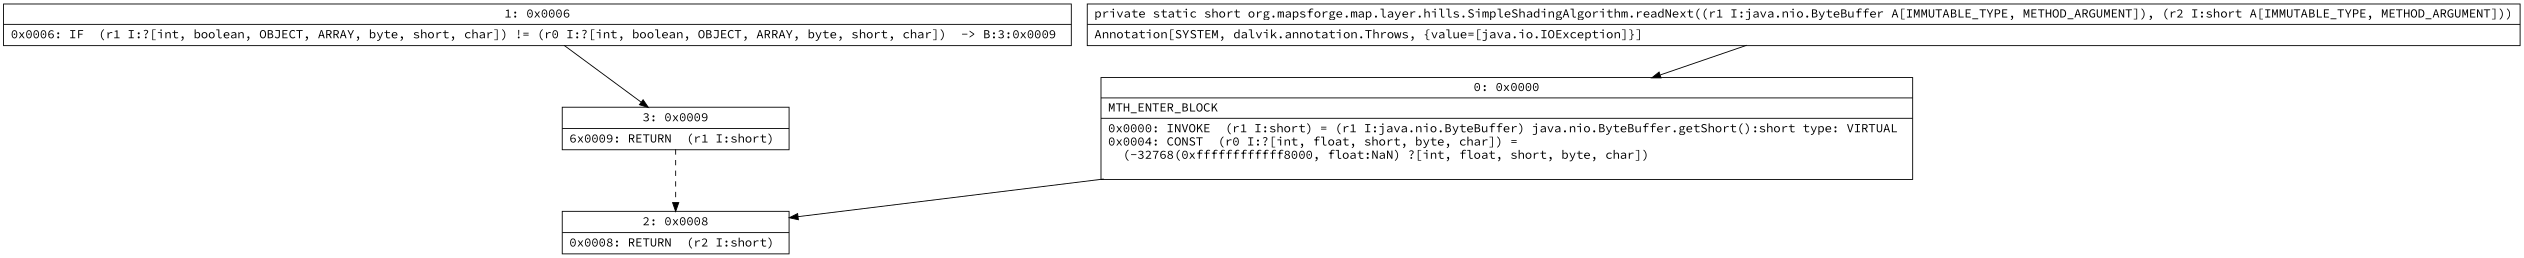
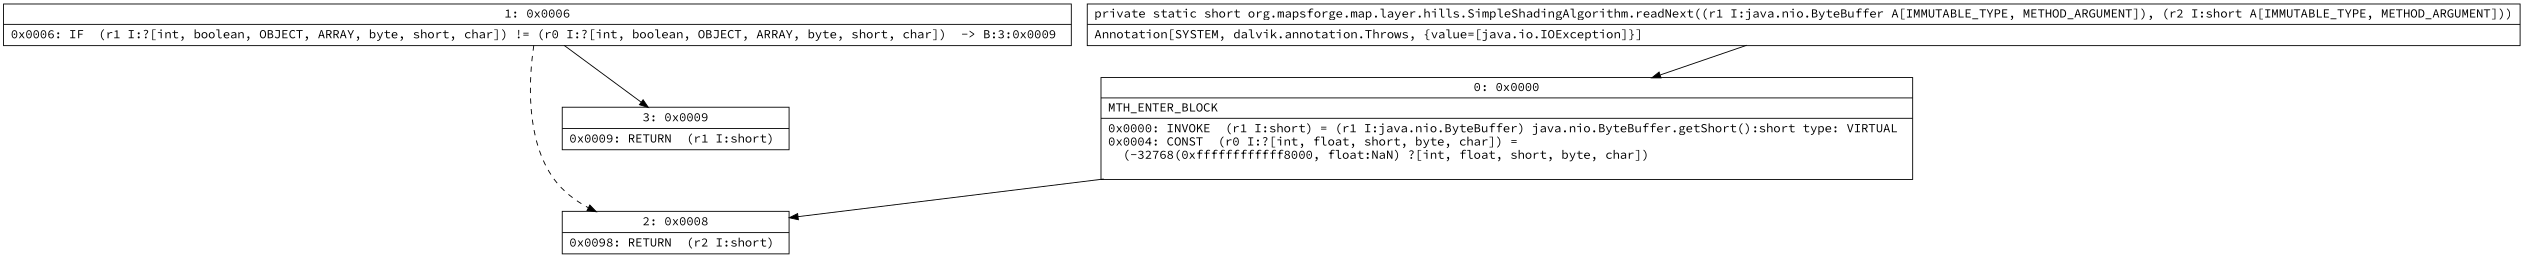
node "3: 0x0009": text "6x0009: RETURN  (r1 I:short)" -> "0x0009: RETURN  (r1 I:short)"
edge "3: 0x0009" -> "2: 0x0008": now "1: 0x0006" -> "2: 0x0008"
node "2: 0x0008": text "0x0008: RETURN  (r2 I:short)" -> "0x0098: RETURN  (r2 I:short)"
